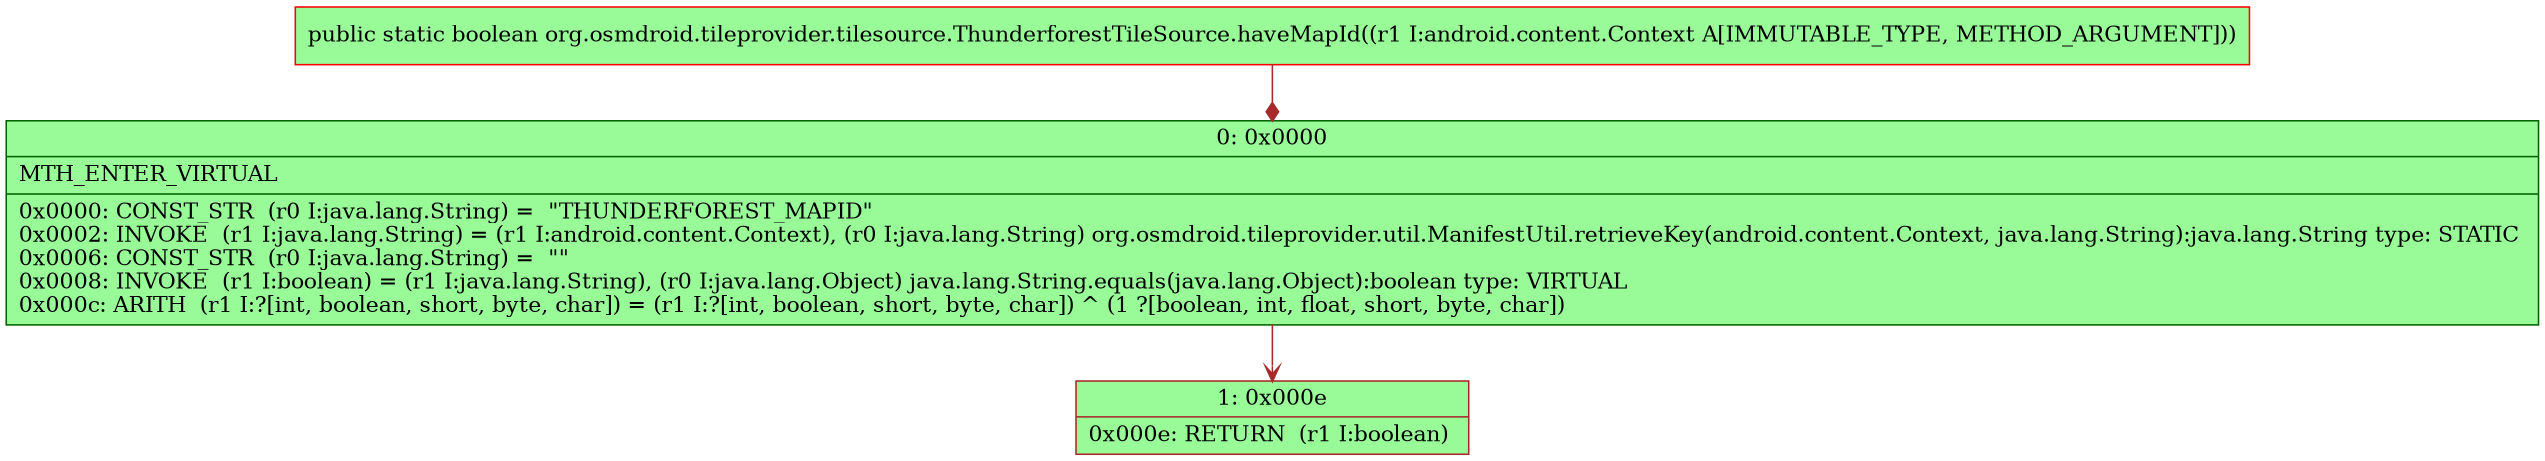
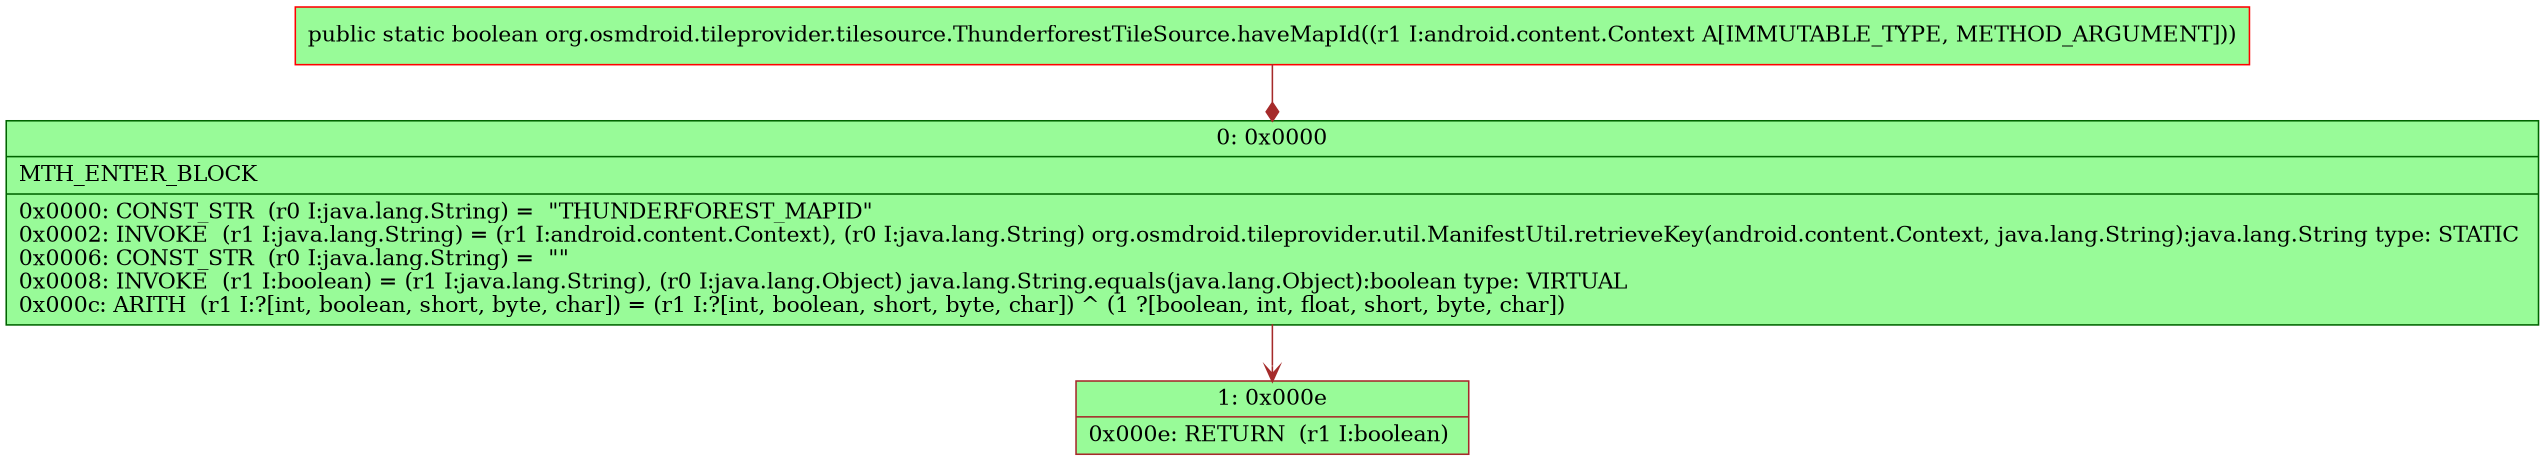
node "0: 0x0000": text "MTH_ENTER_VIRTUAL" -> "MTH_ENTER_BLOCK"
